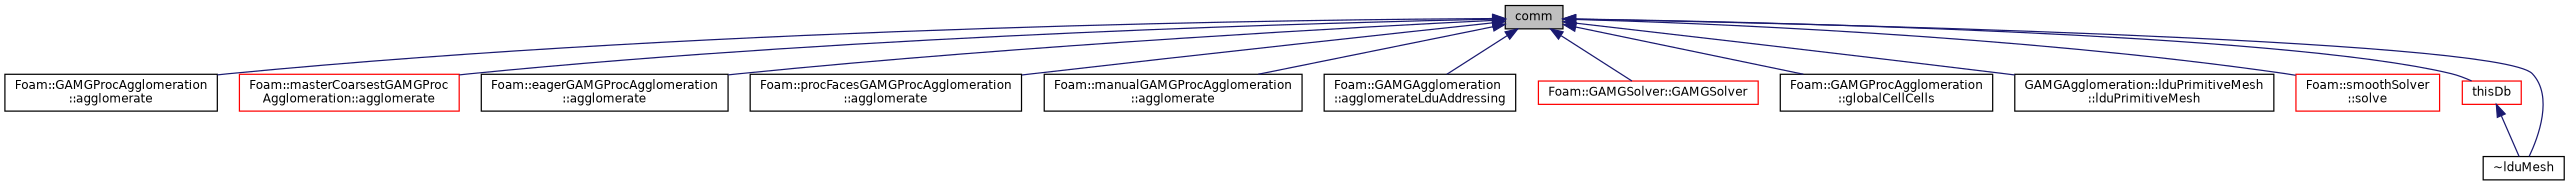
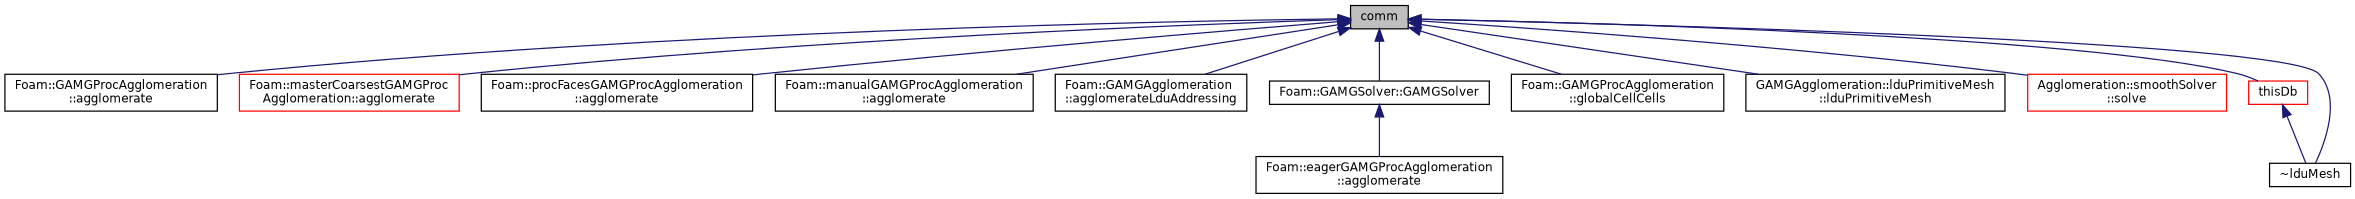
edge "Foam::eagerGAMGProcAgglomeration ::agglomerate" -> "comm": now "Foam::eagerGAMGProcAgglomeration ::agglomerate" -> "Foam::GAMGSolver::GAMGSolver"
node "Foam::GAMGSolver::GAMGSolver": color red -> black
node "Foam::smoothSolver ::solve": label "Foam::smoothSolver ::solve" -> "Agglomeration::smoothSolver ::solve"
